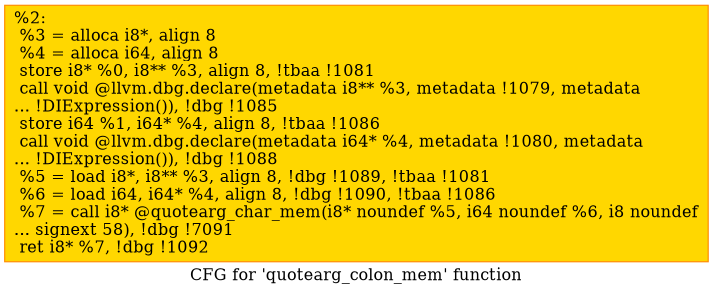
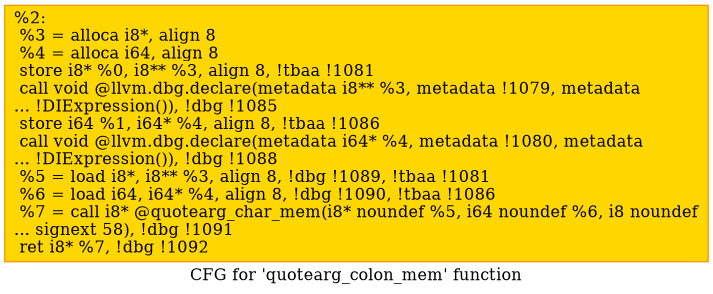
node "%2:": text "... signext 58), !dbg !7091" -> "... signext 58), !dbg !1091"
